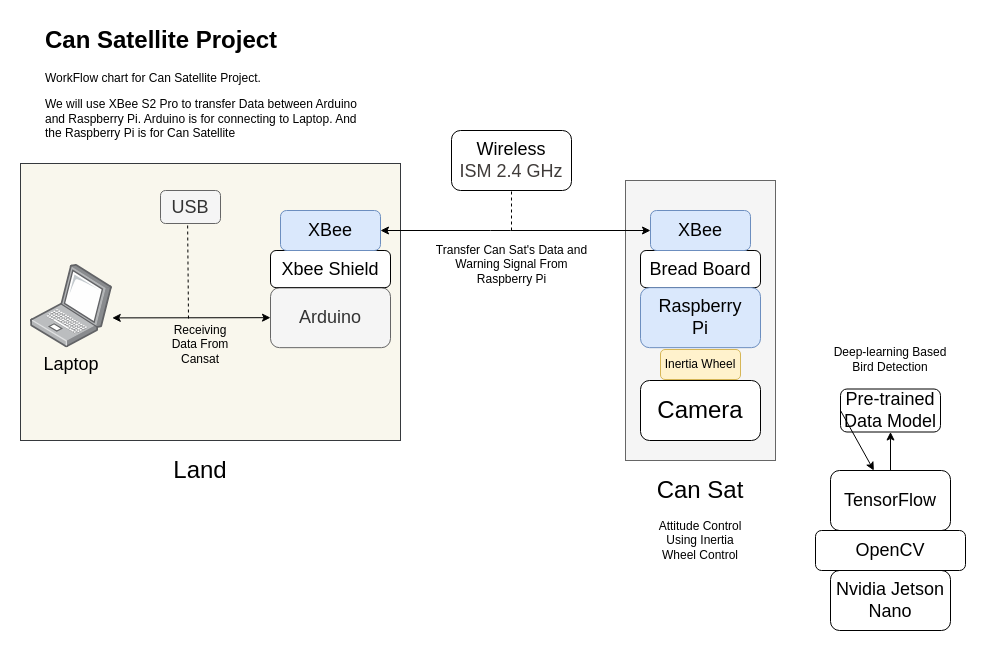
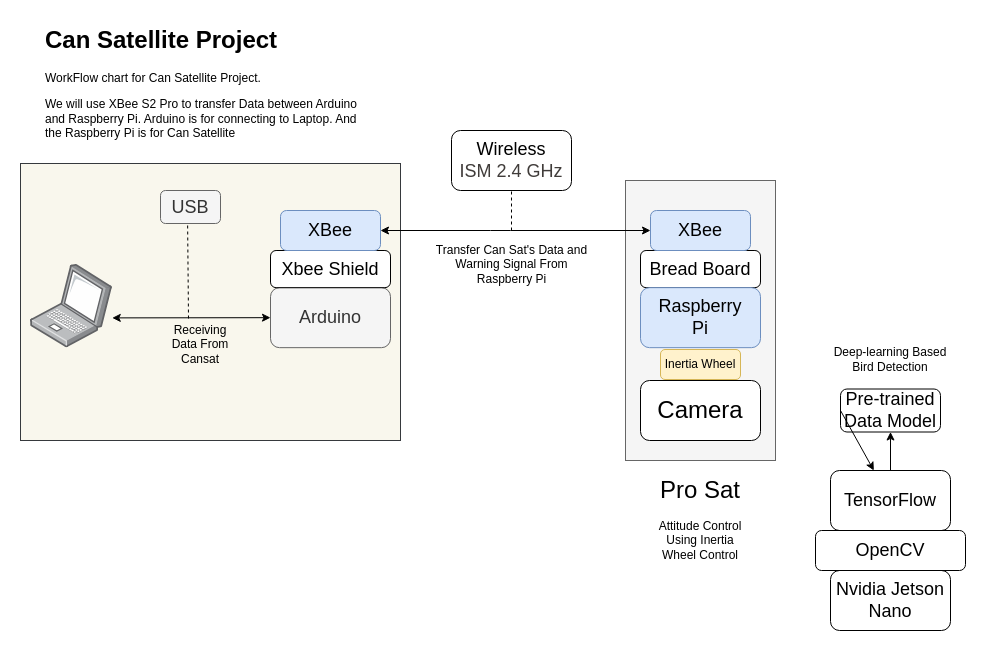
node "Laptop": removed
node "Land": removed
node "Can Sat": label "Can Sat" -> "Pro Sat"
